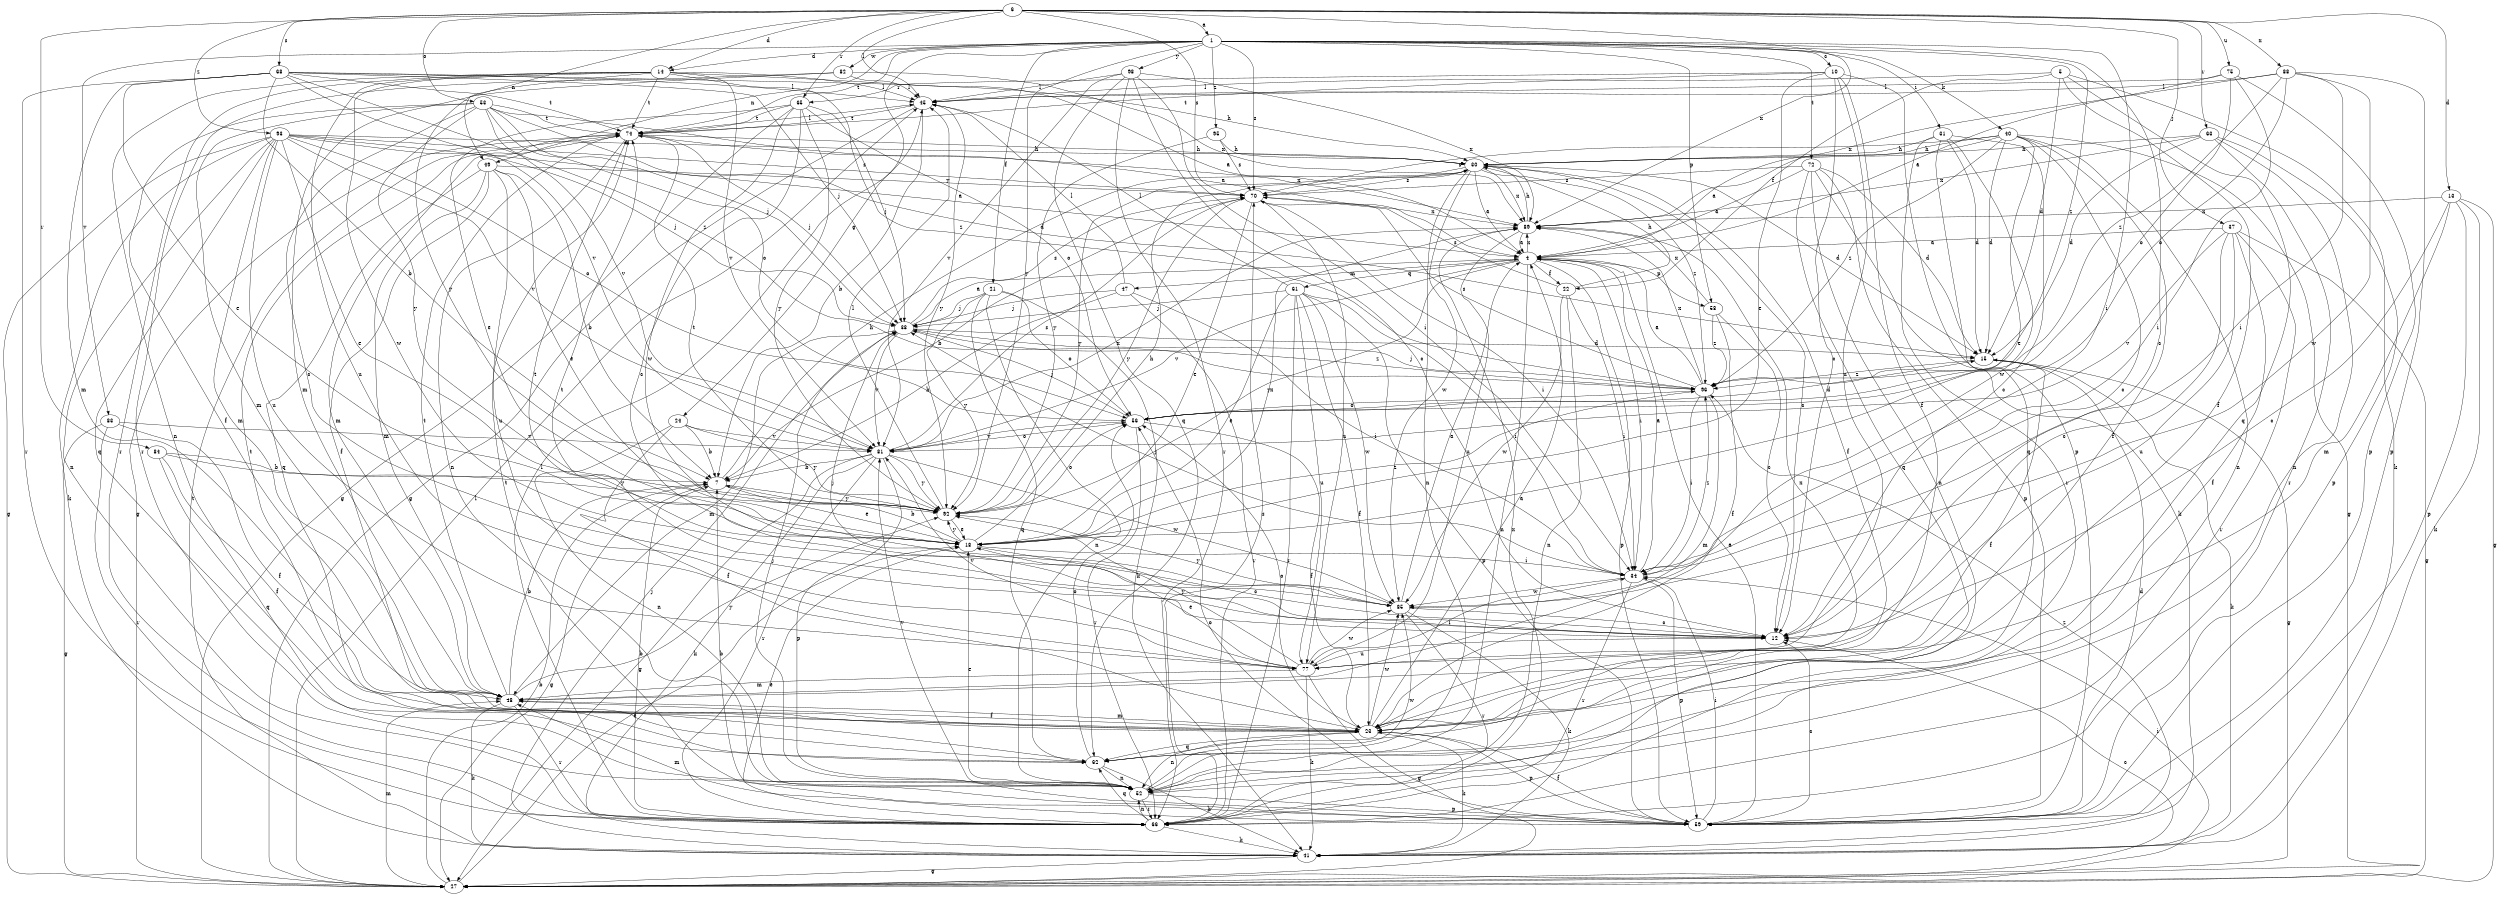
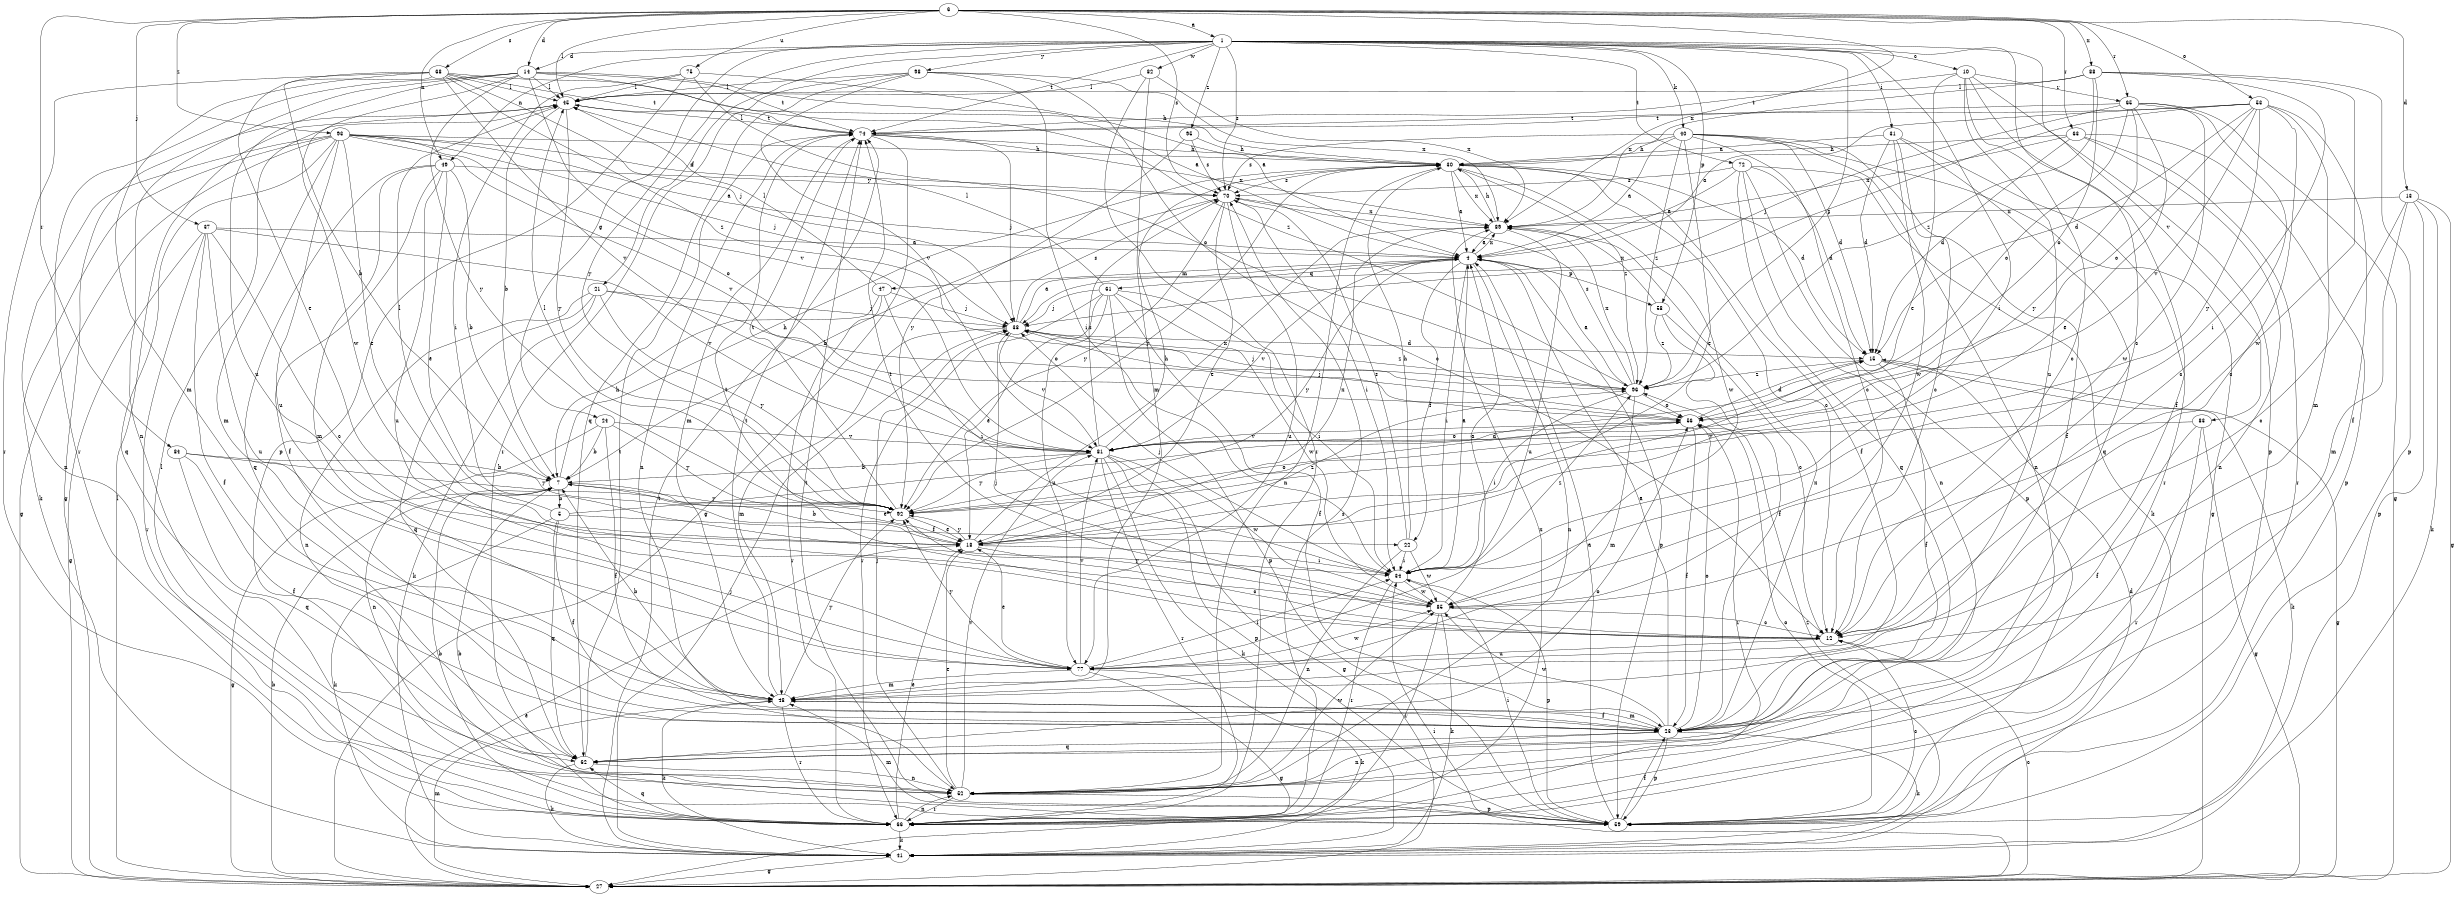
edge "31" -> "30": label "h" -> "a"
edge "7" -> "5": added, label "b"
edge "23" -> "89": reversed
